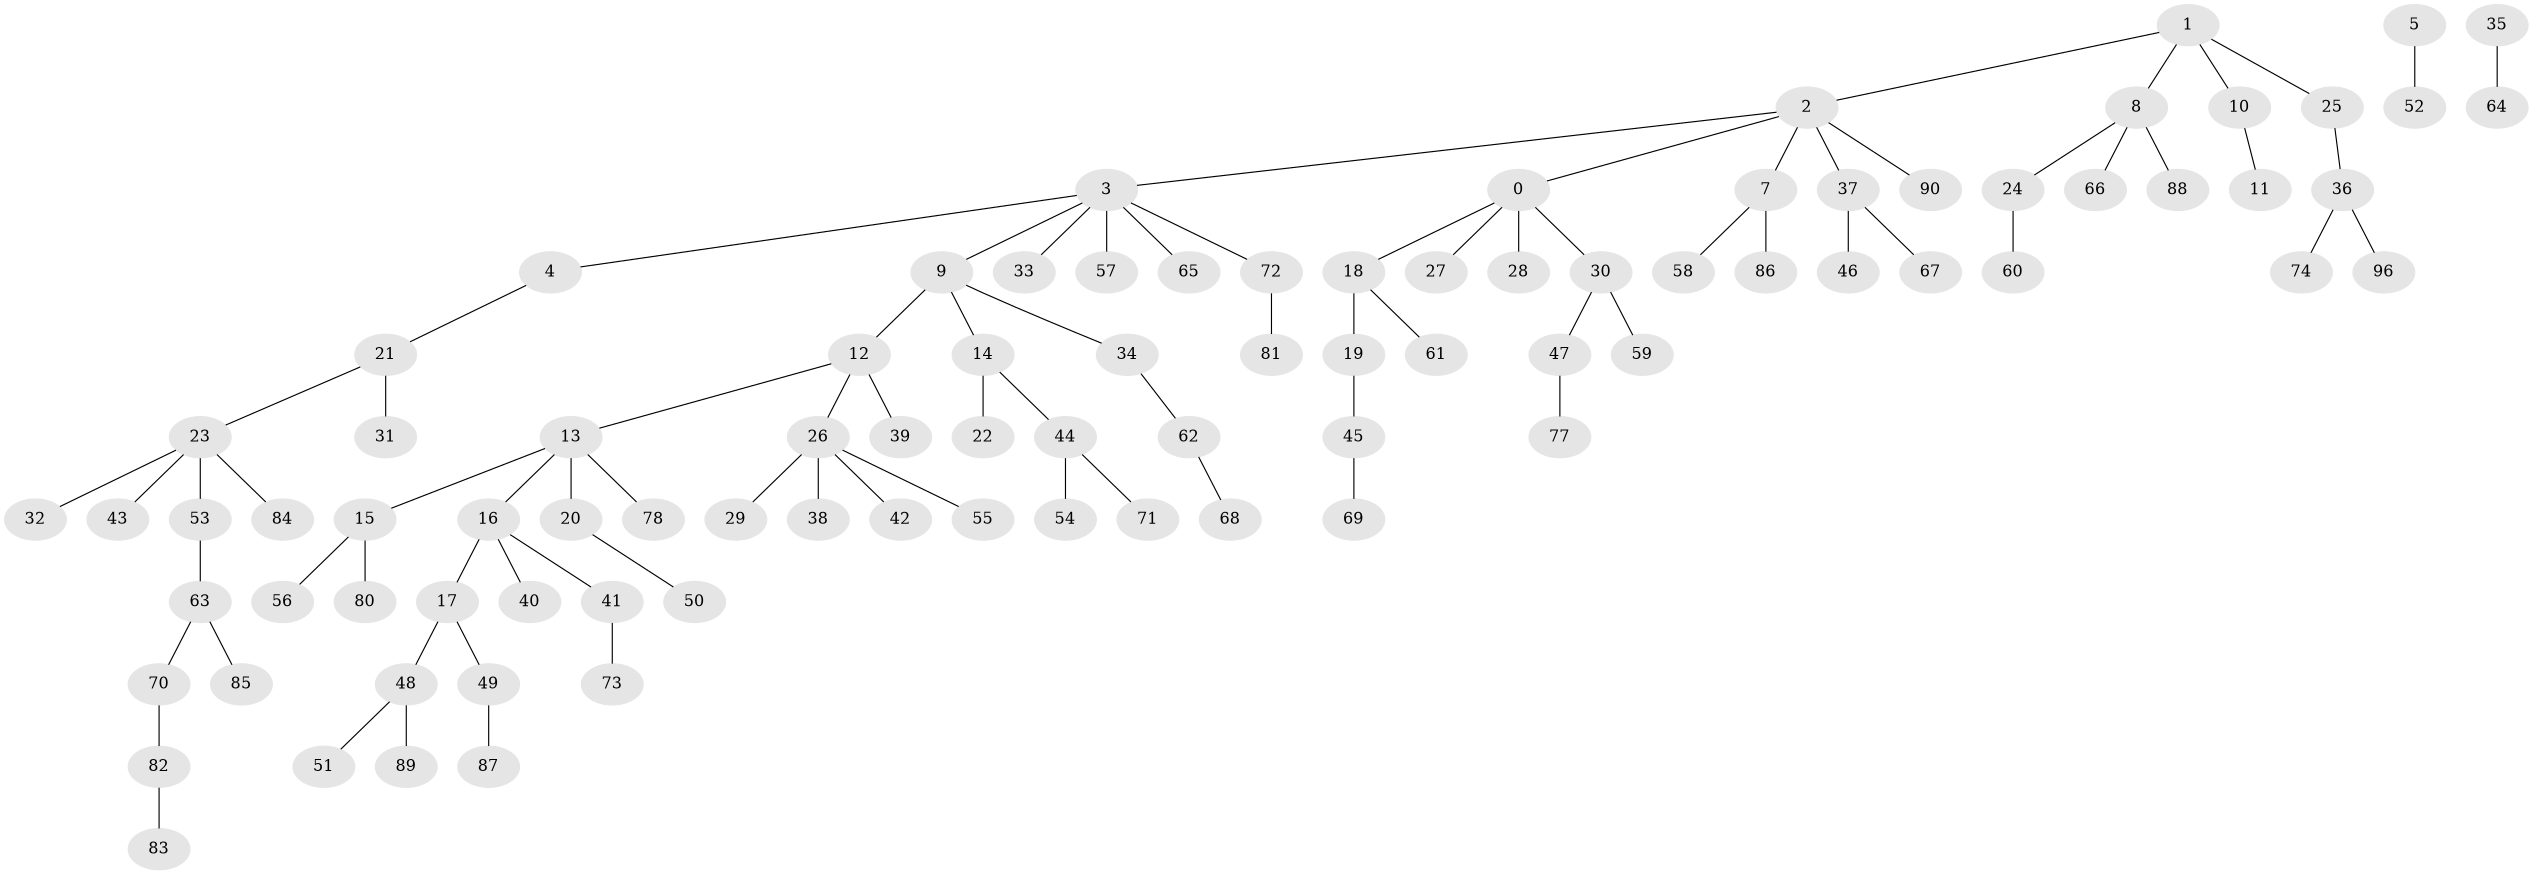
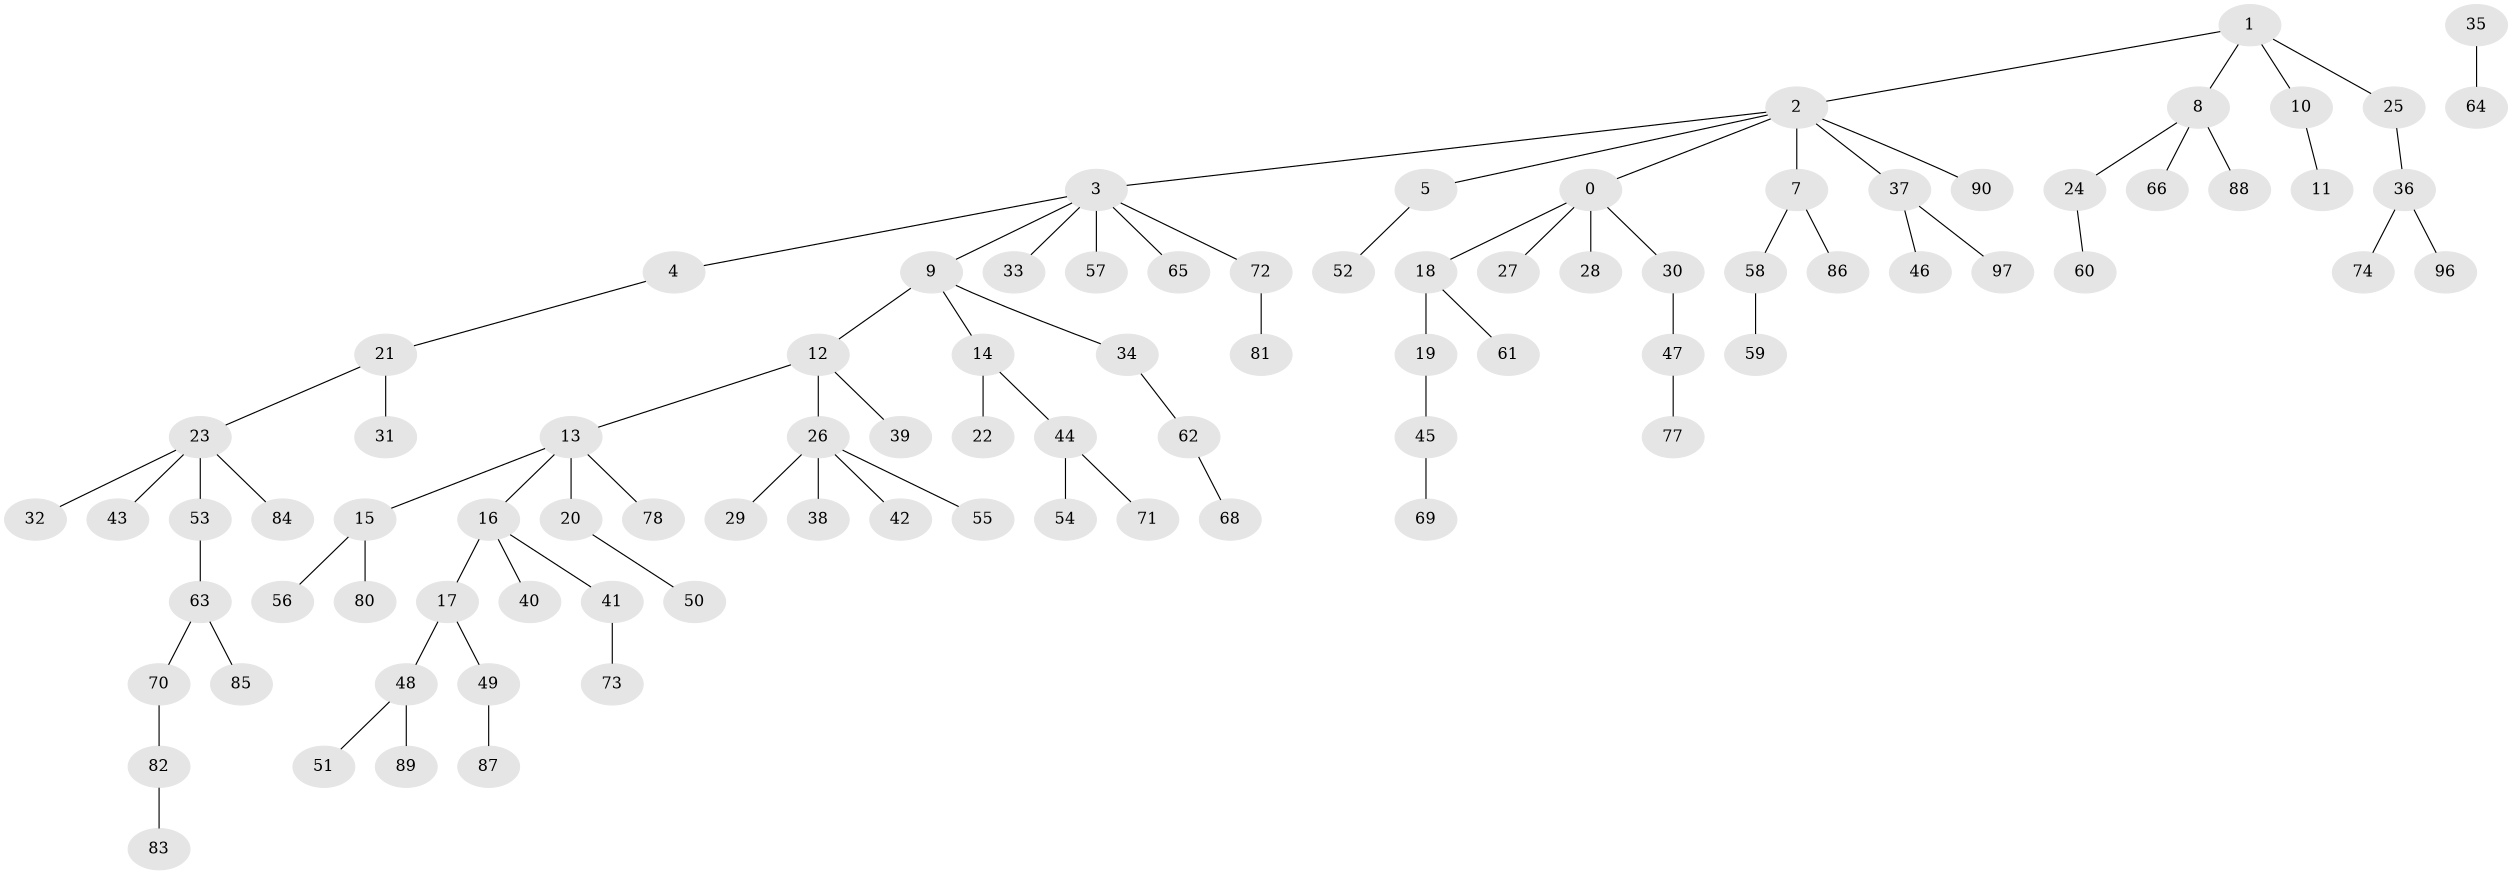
edge "2" -- "5": added
node "67": label "67" -> "97"
edge "30" -- "59": now "58" -- "59"
